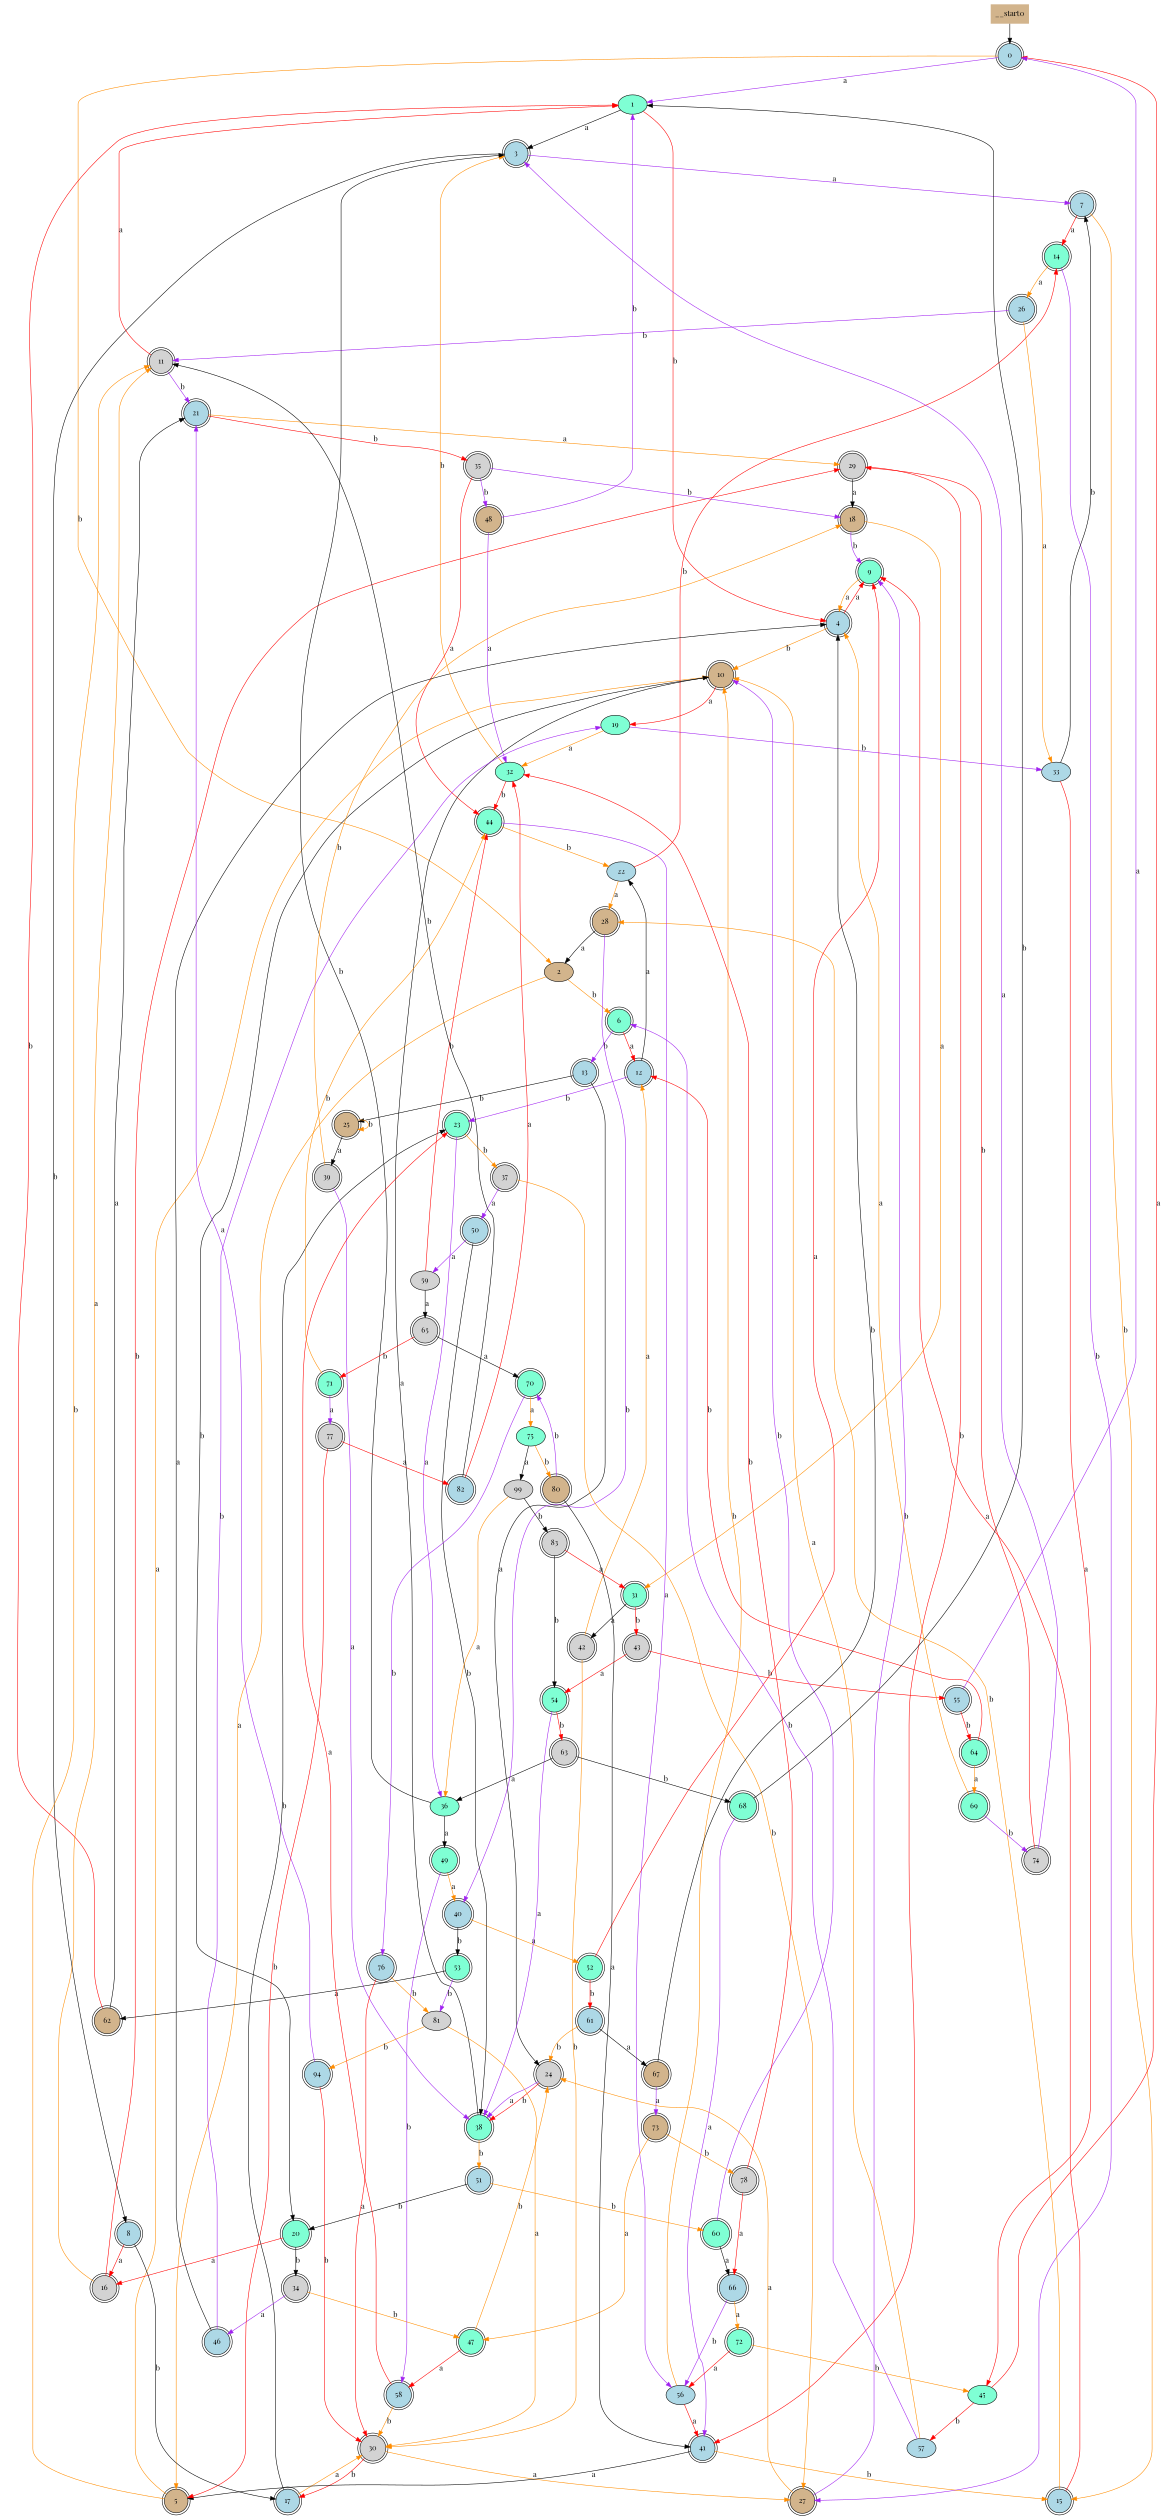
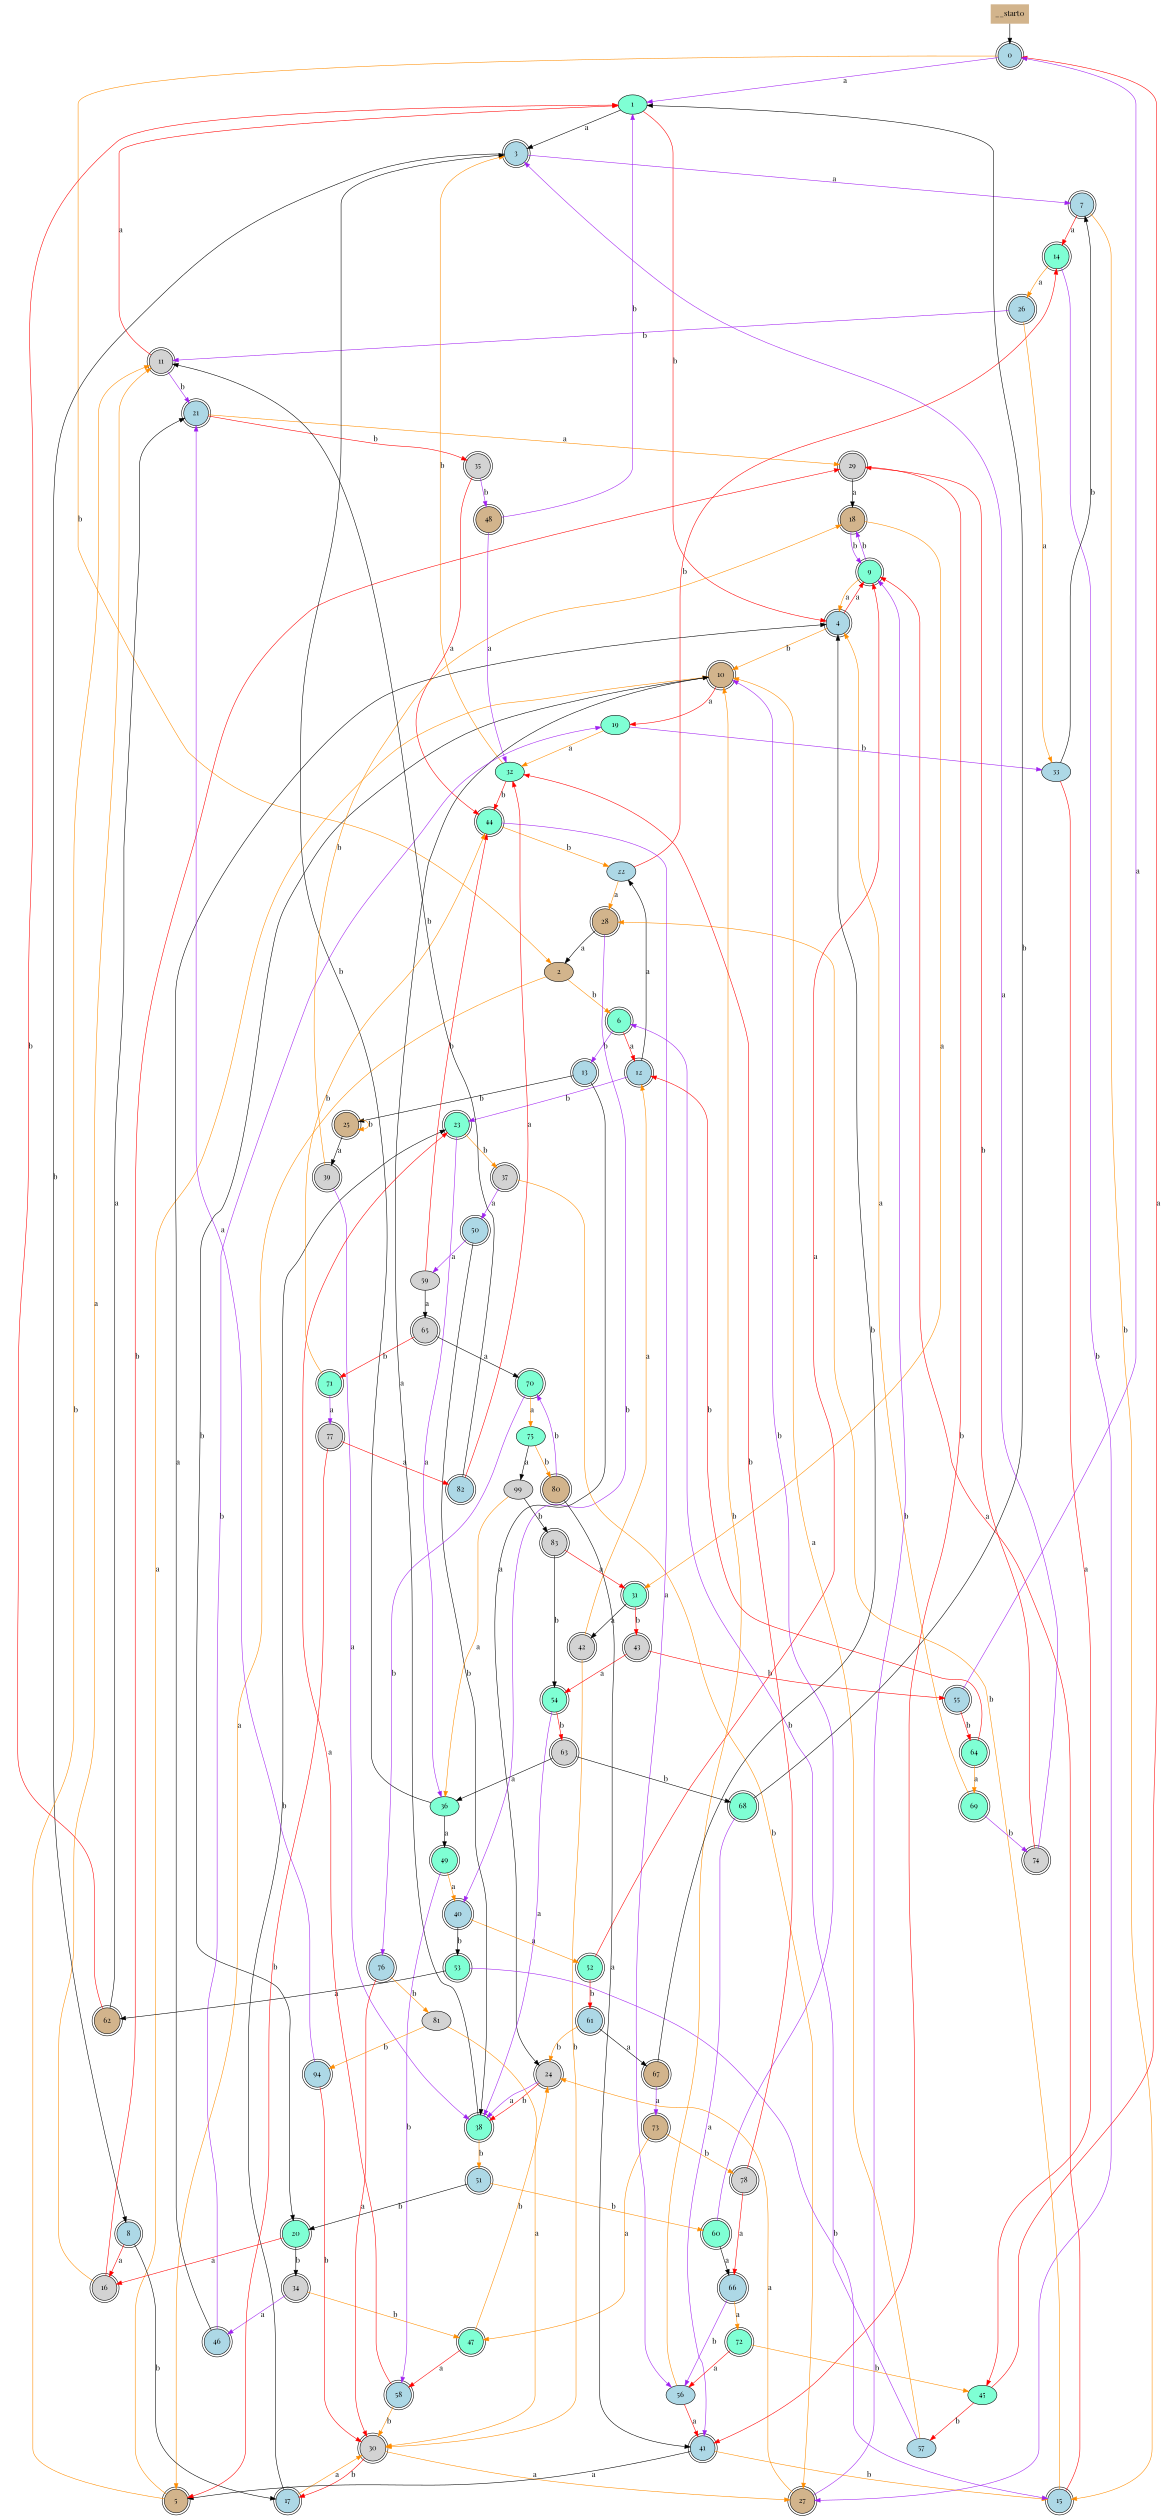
edge "35" -> "18": now "9" -> "18"
edge "53" -> "81": now "53" -> "15"
